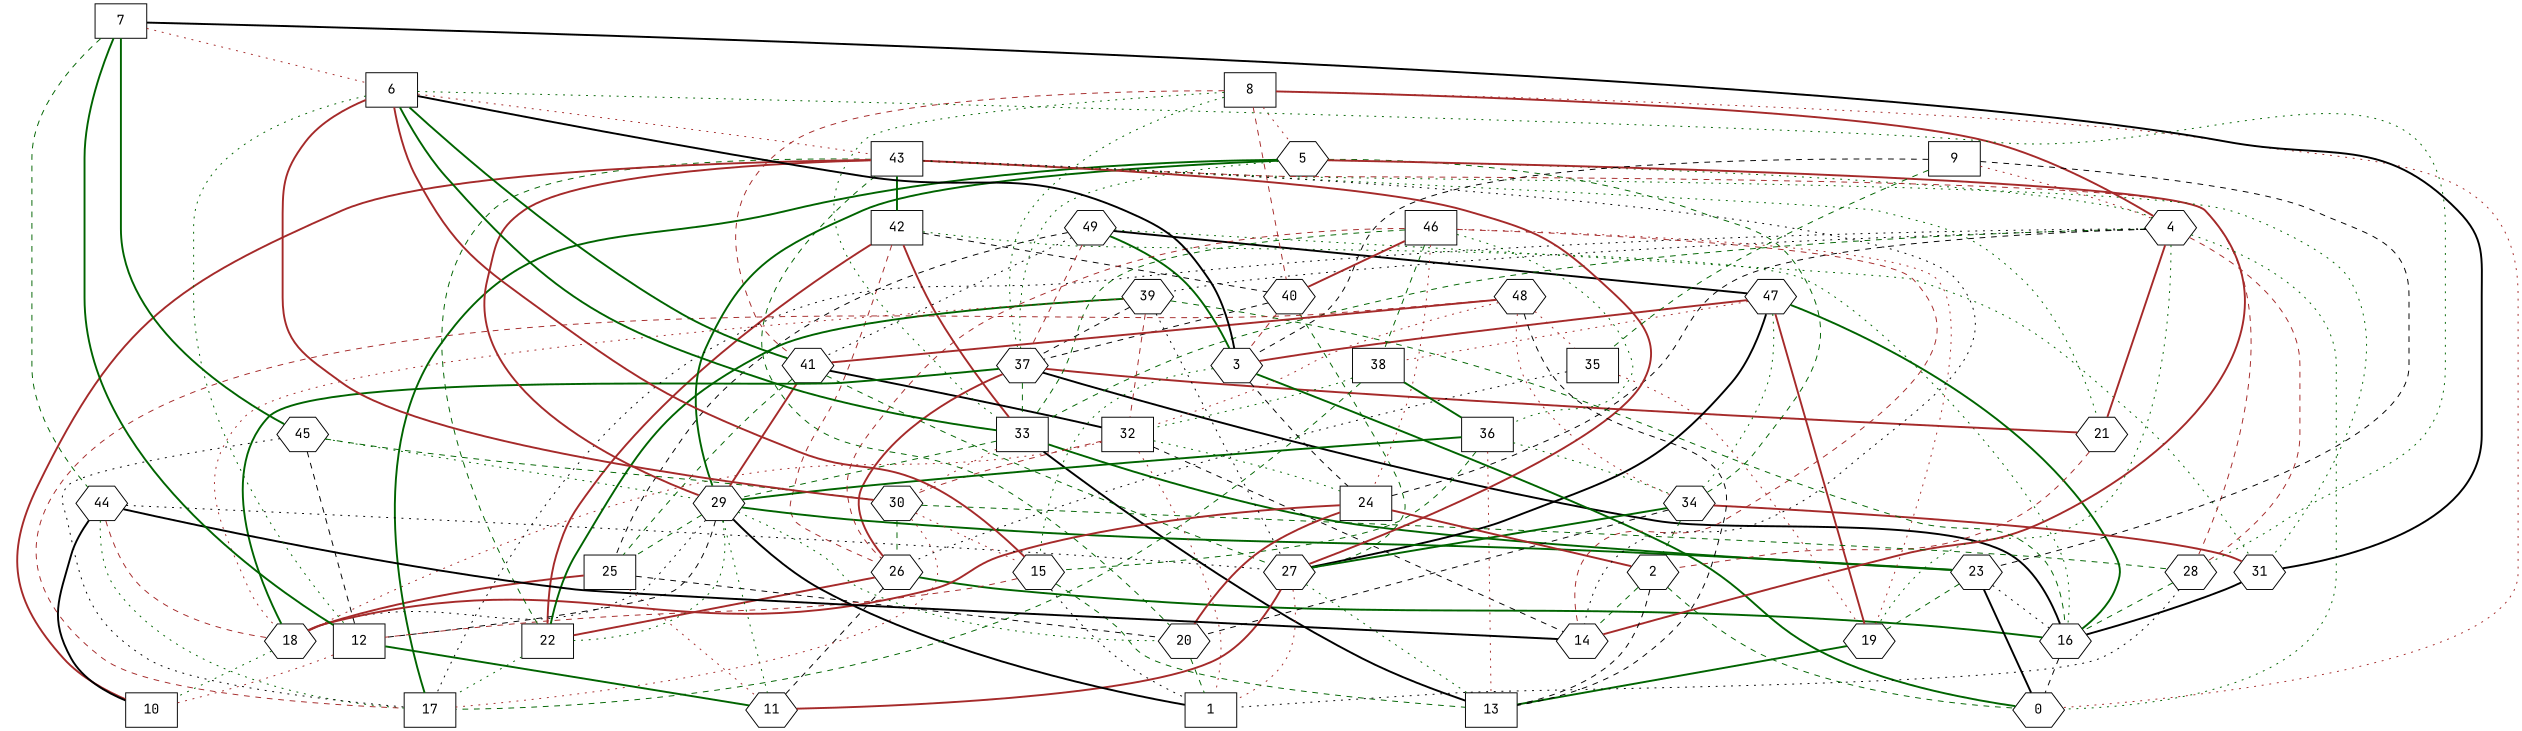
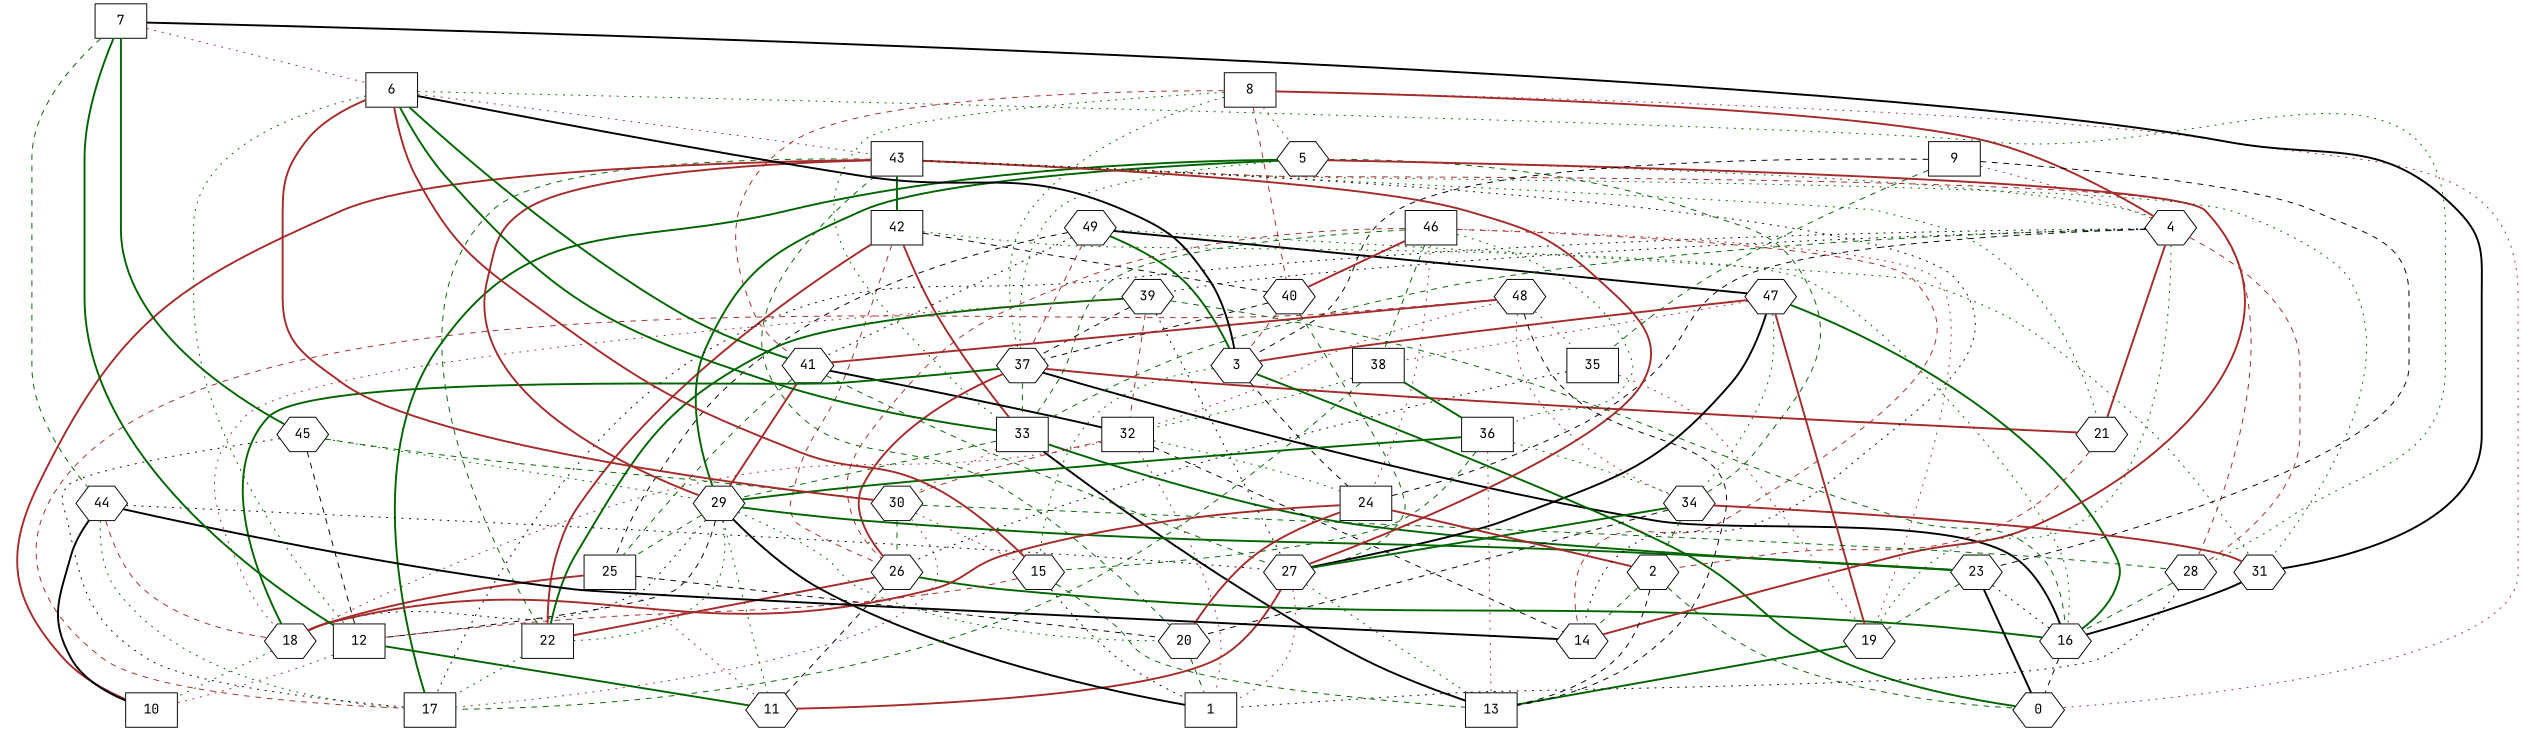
edge "4" -- "0": removed
